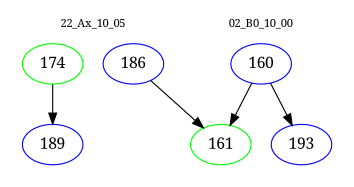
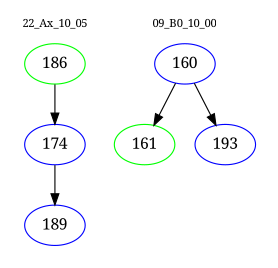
cluster "02_B0_10_00": label "02_B0_10_00" -> "09_B0_10_00"
node "174": color green -> blue
node "186": color blue -> green
edge "186" -> "161": now "186" -> "174"
